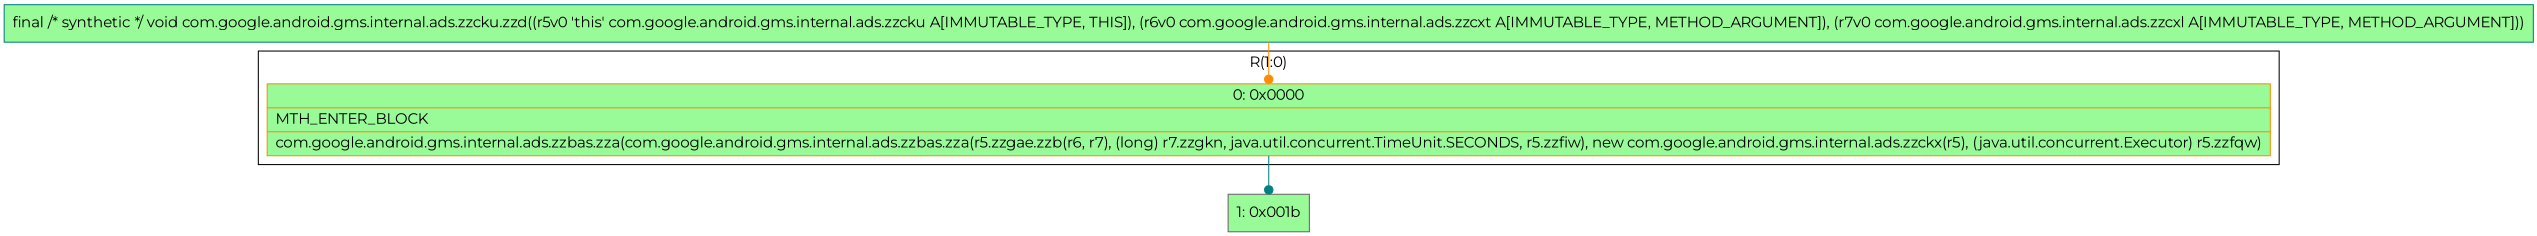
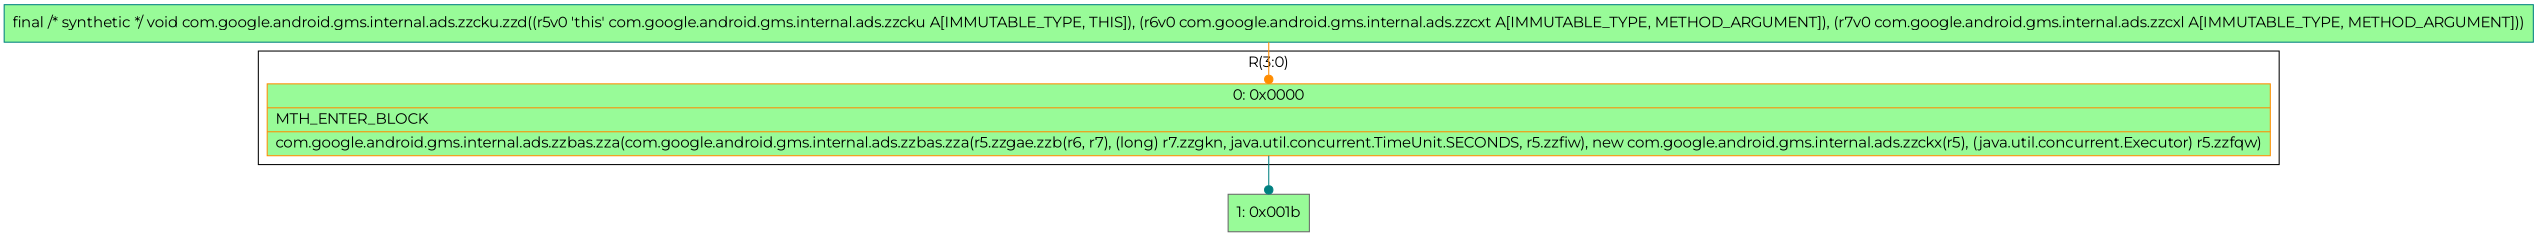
cluster "R(1:0)": label "R(1:0)" -> "R(3:0)"
